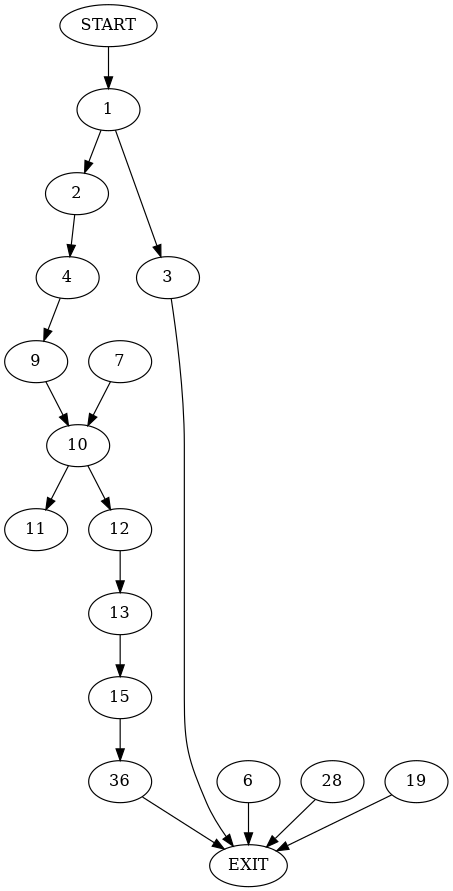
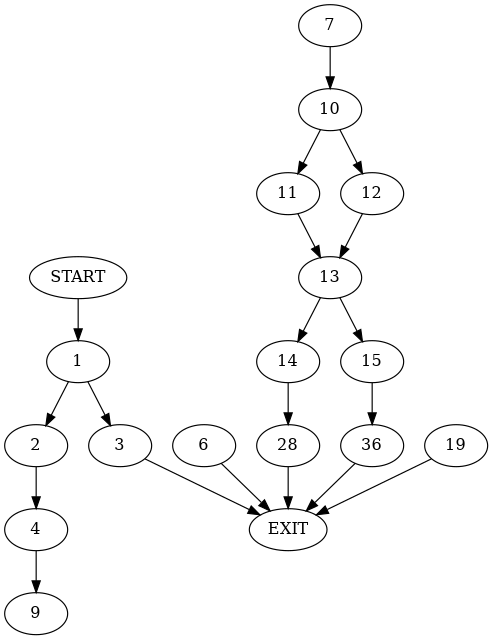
edge "11" -> "13": added
node "14": added
edge "9" -> "10": removed
